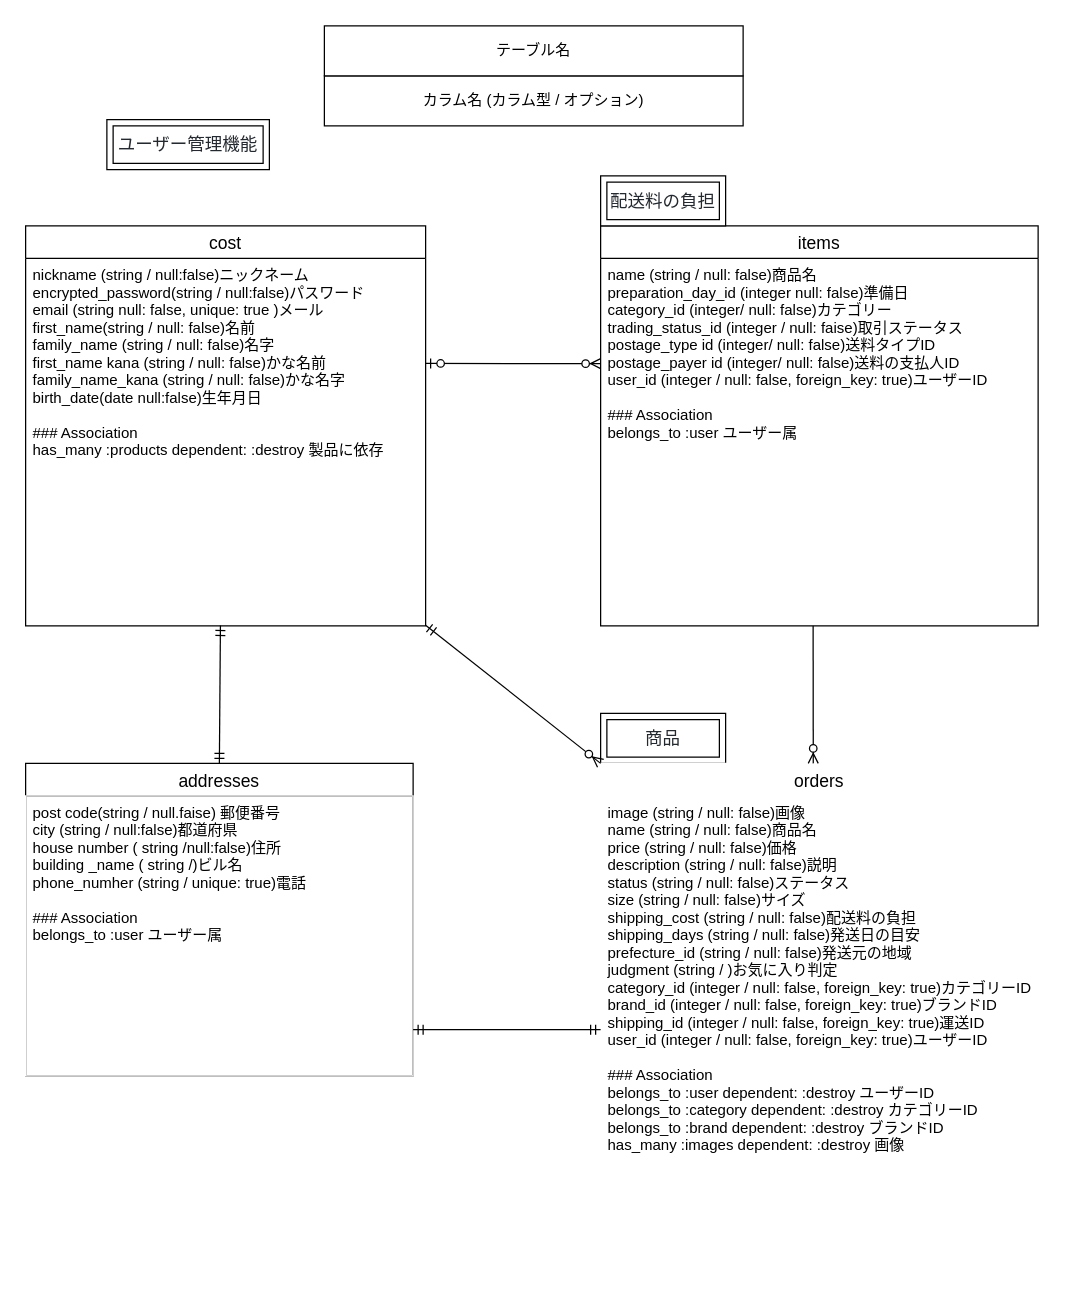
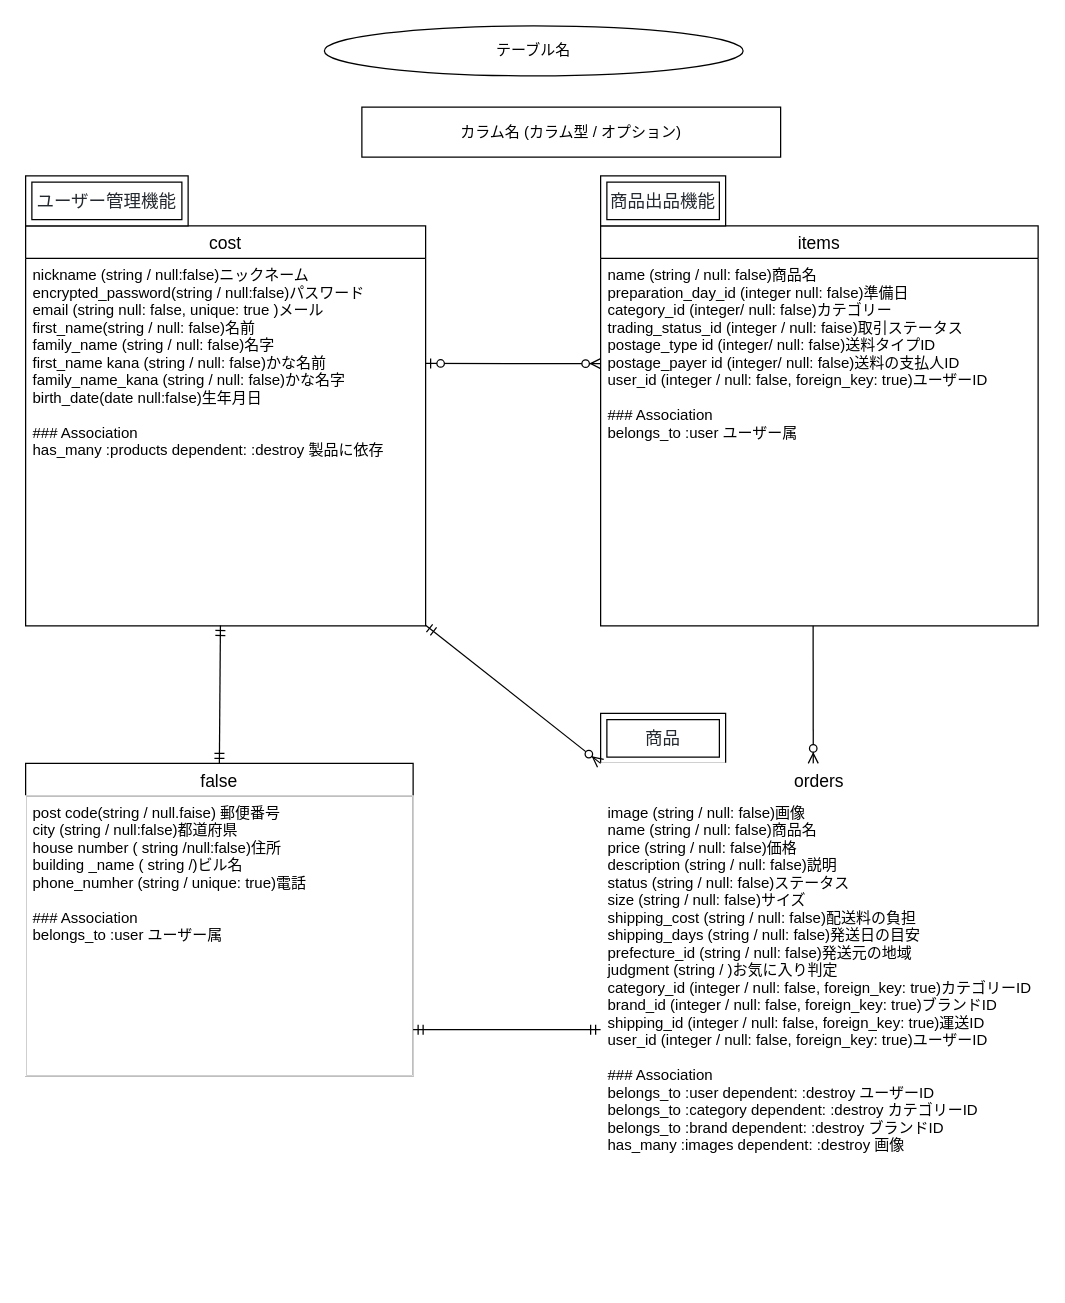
node "テーブル名": shape rectangle -> ellipse
node "カラム名 (カラム型 / オプション)": moved (534, 101) -> (571, 132)
node "ユーザー管理機能": moved (188, 144) -> (107, 201)
node "配送料の負担": label "配送料の負担" -> "商品出品機能"
node "addresses": label "addresses" -> "false"
